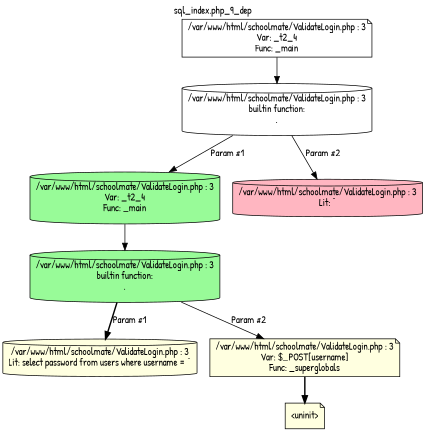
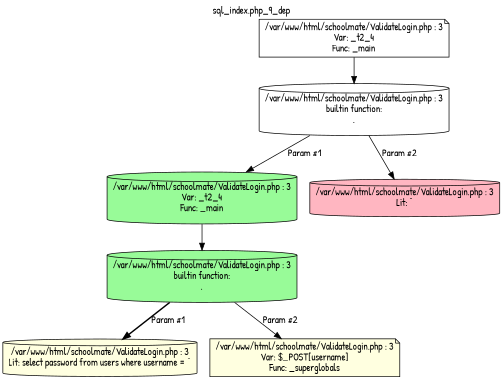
node "<uninit>": removed
